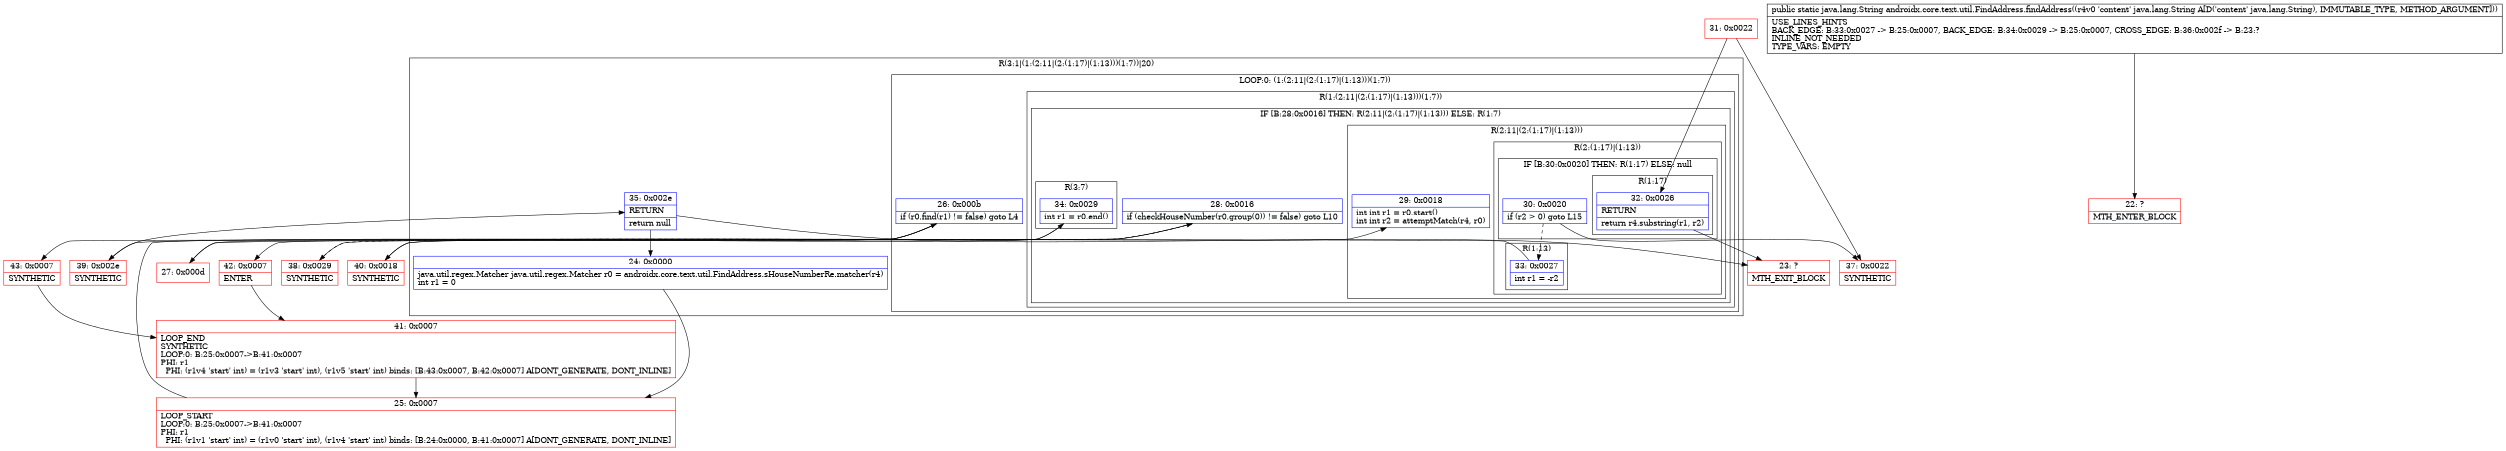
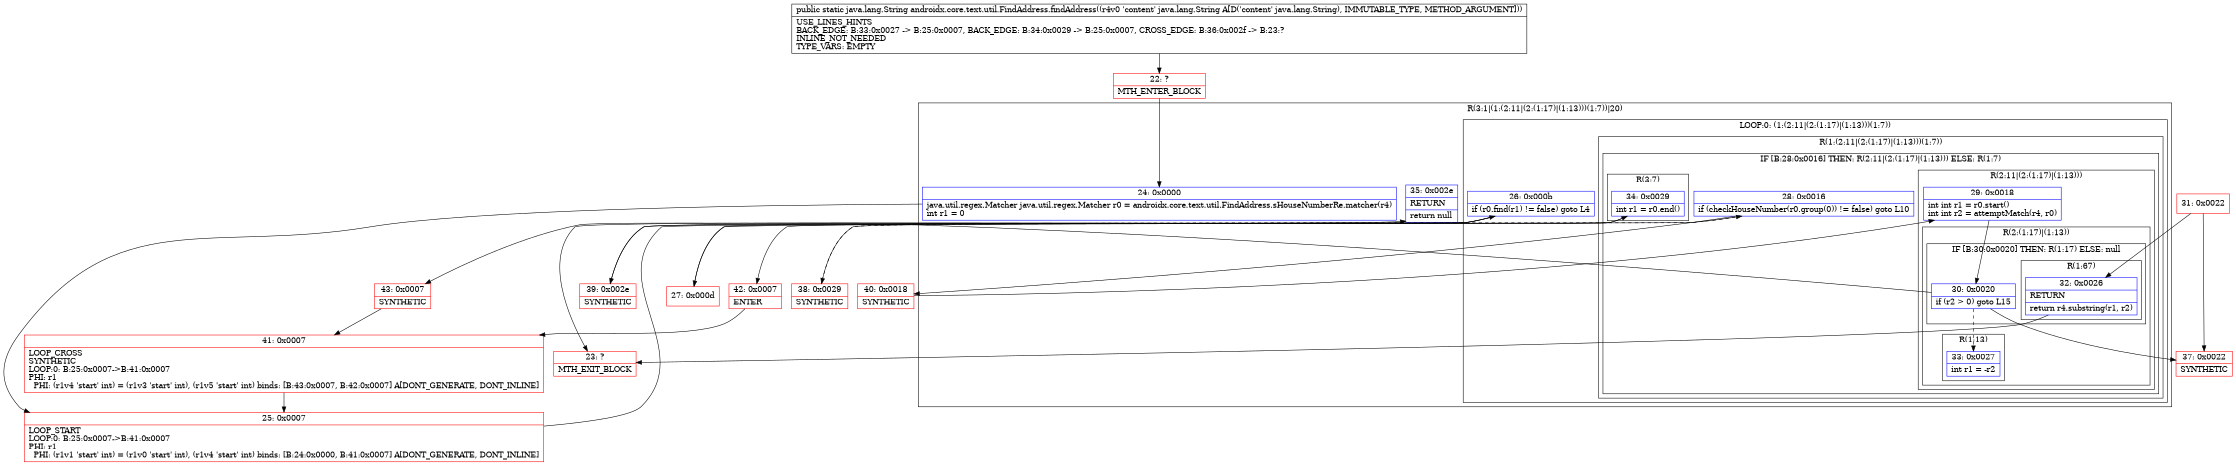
cluster "R(1:17)": label "R(1:17)" -> "R(1:67)"
edge "33: 0x0027" -> "43: 0x0007": now "30: 0x0020" -> "43: 0x0007"
edge "35: 0x002e" -> "24: 0x0000": now "22: ?" -> "24: 0x0000"
edge "29: 0x0018" -> "30: 0x0020": added
node "41: 0x0007": text "LOOP_END" -> "LOOP_CROSS"
